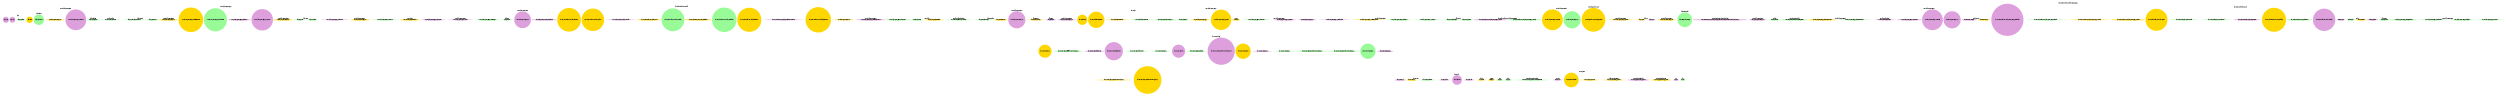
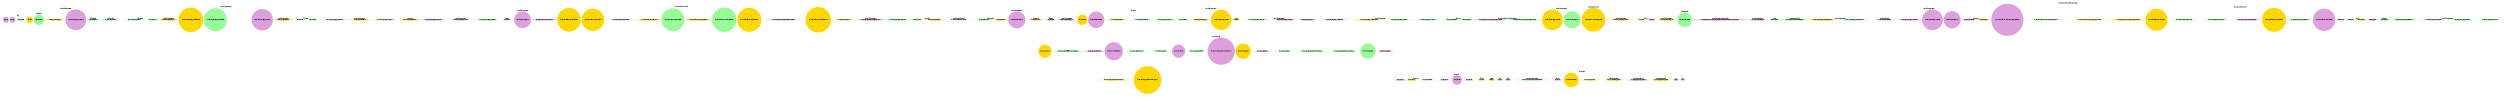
node "Moose::Meta::Class::__ANON__::SERIAL::23::install_accessors": removed
node "Class::MOP::Class::add_after_method_modifier": fillcolor gold -> plum
